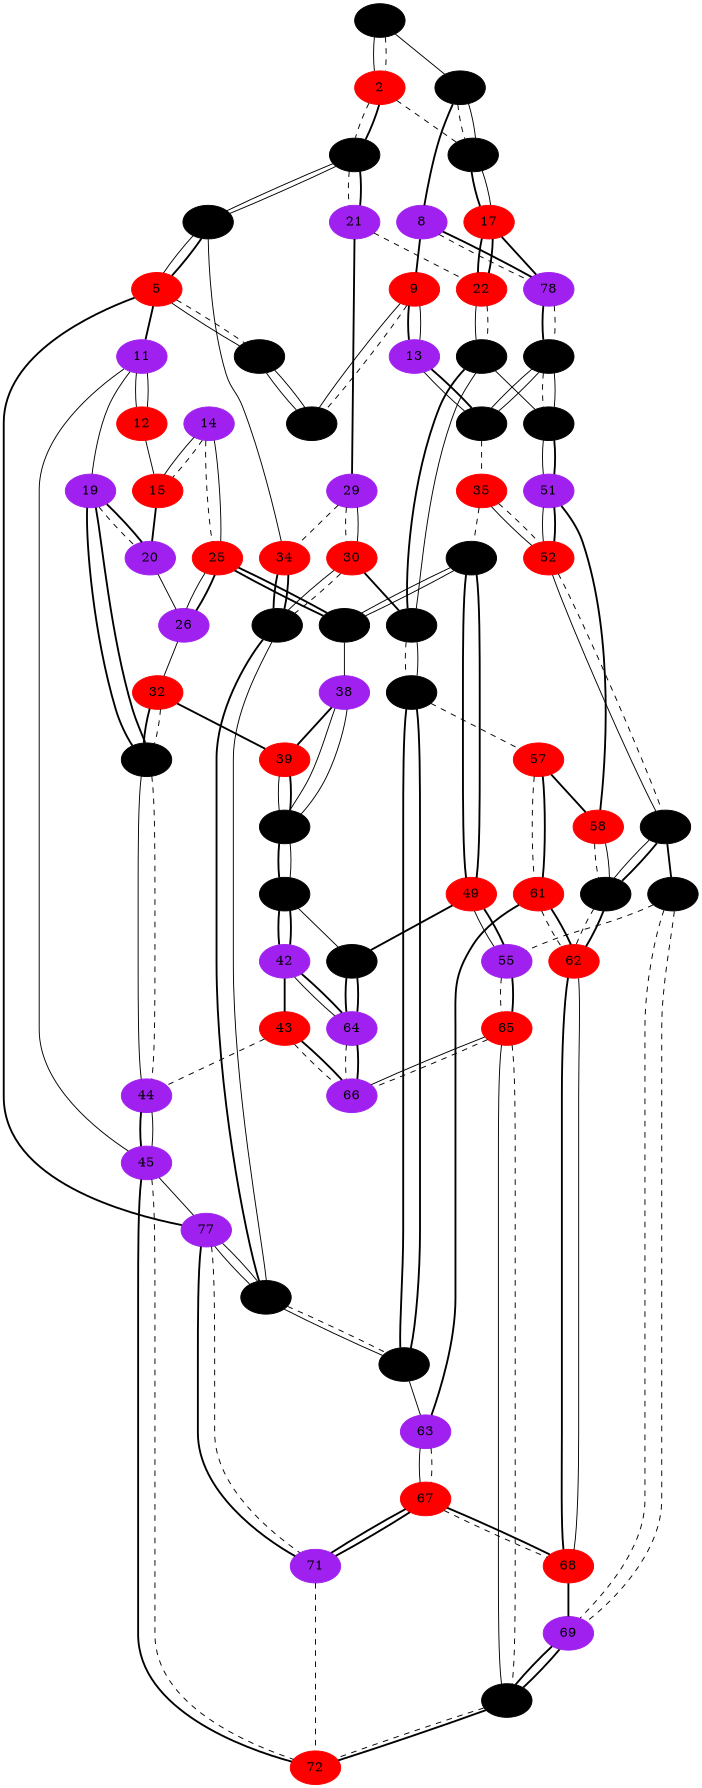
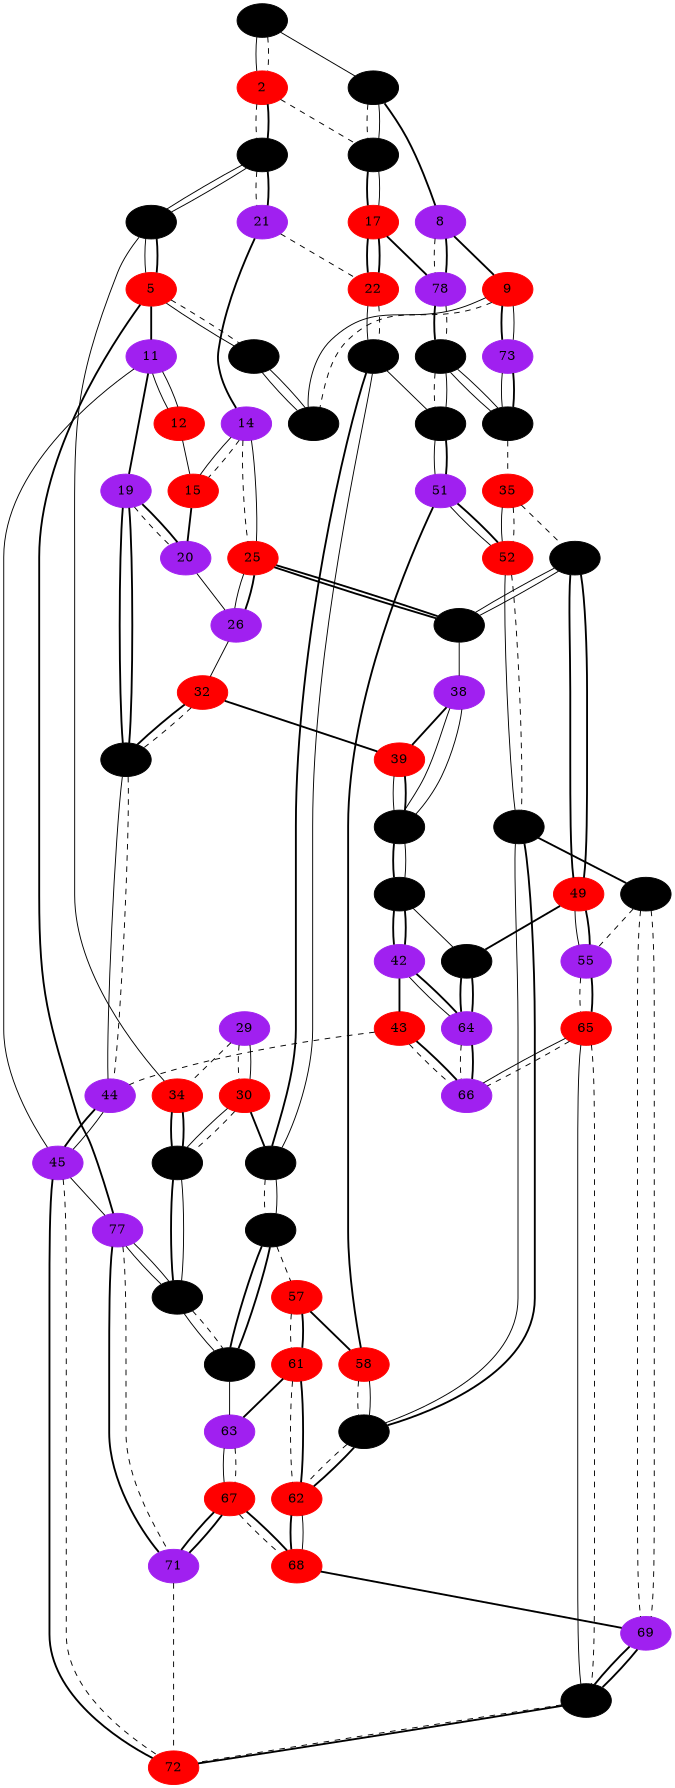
edge "21" -- "29": now "21" -- "14"
node "13": label "13" -> "73"
edge "11" -- "19": style solid -> bold
